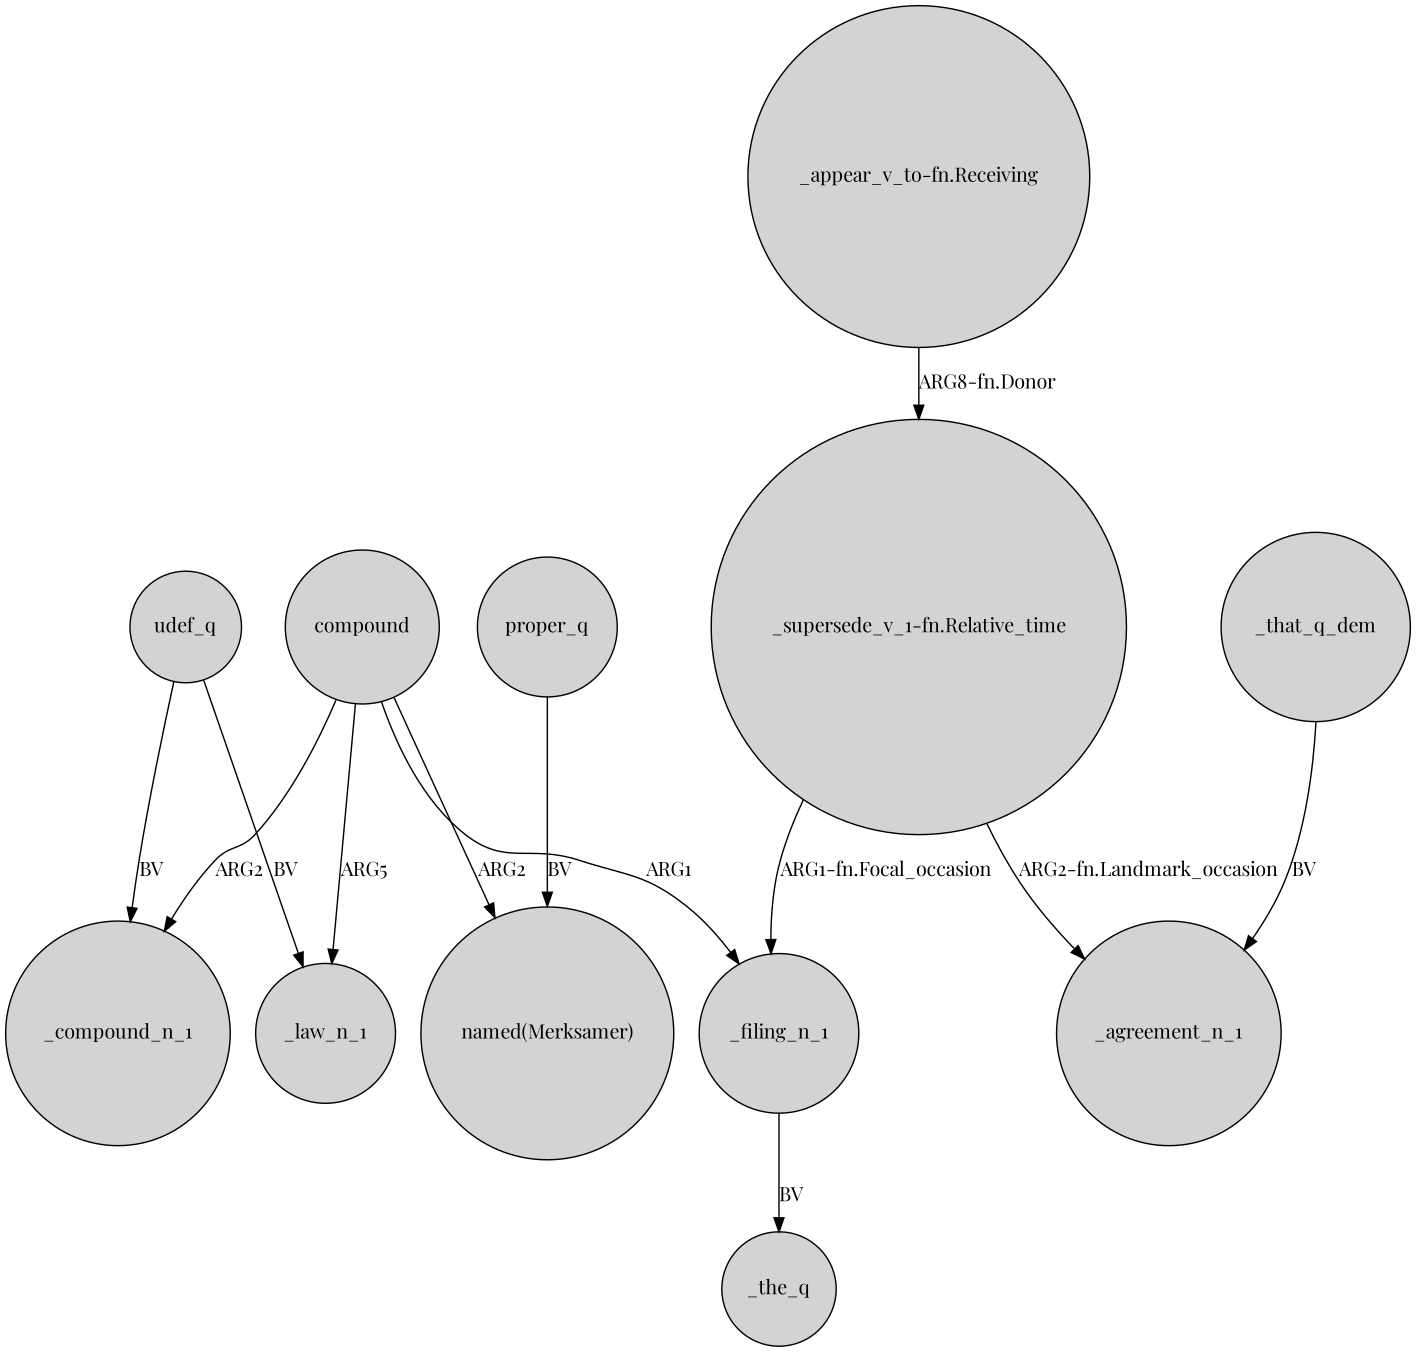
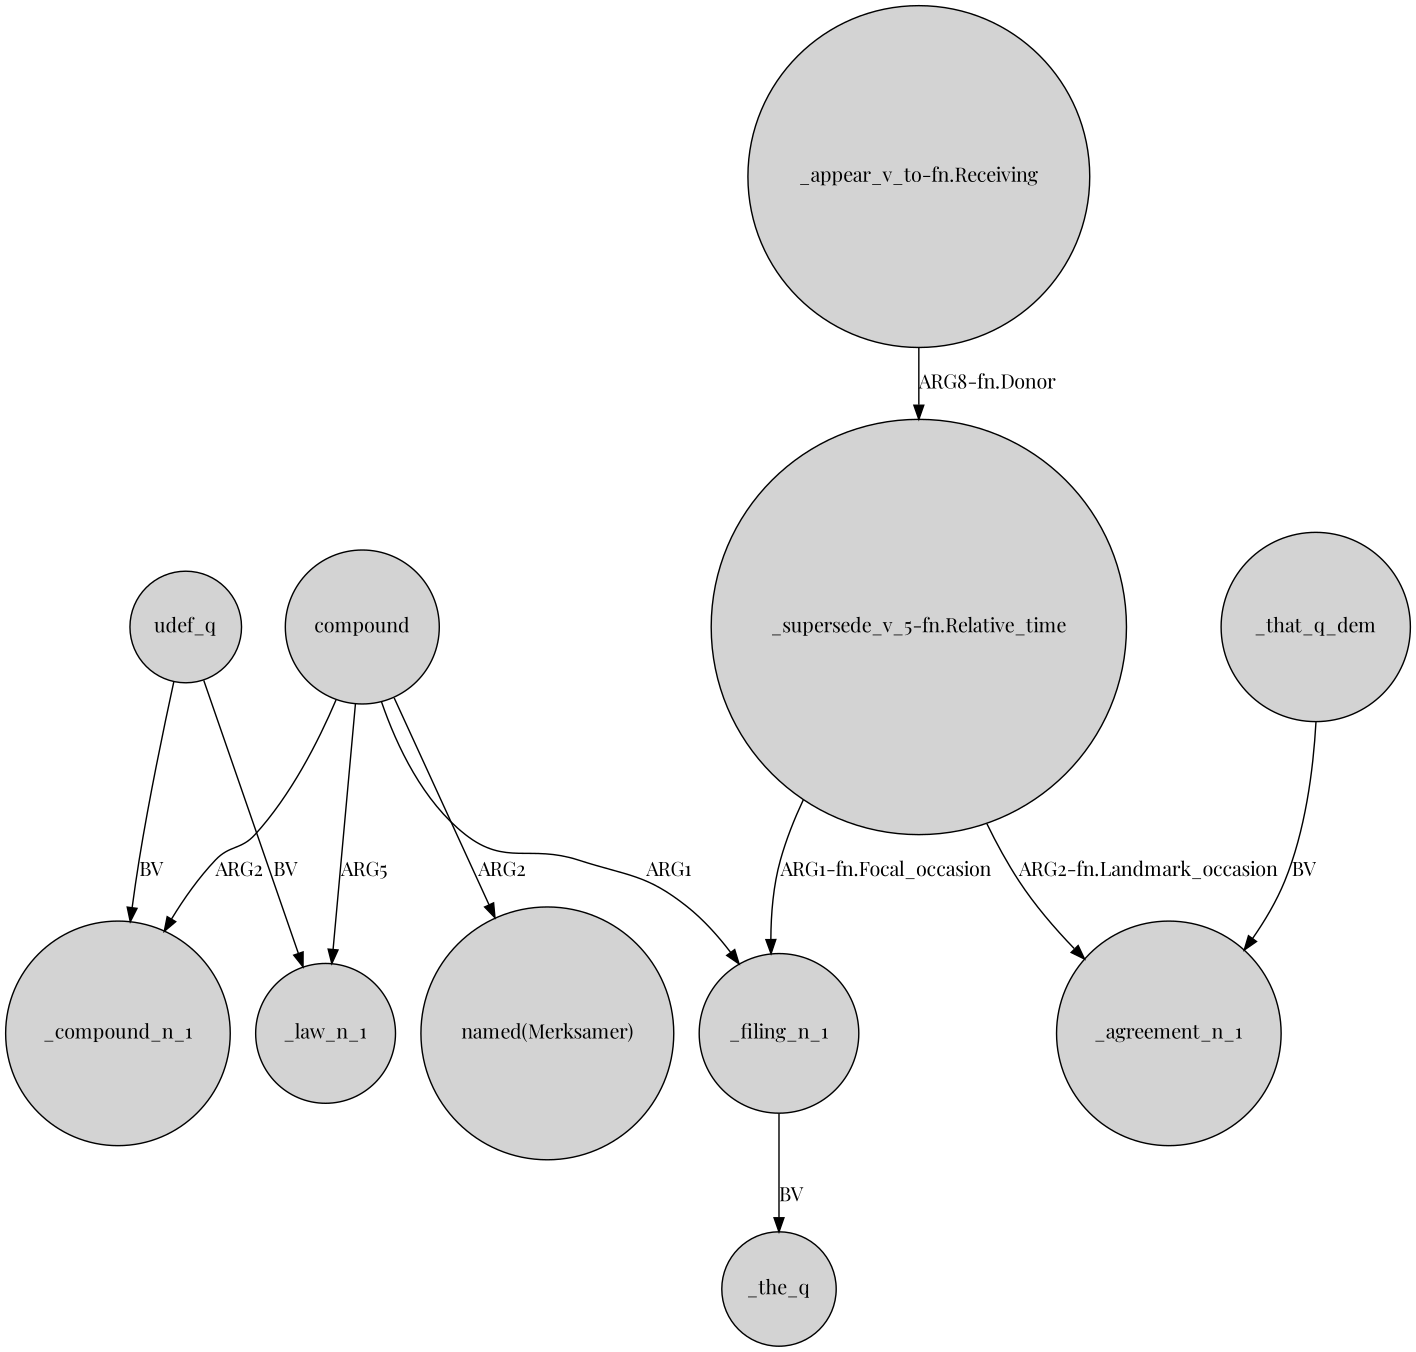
node "proper_q": removed
node "_supersede_v_1-fn.Relative_time": label "_supersede_v_1-fn.Relative_time" -> "_supersede_v_5-fn.Relative_time"
